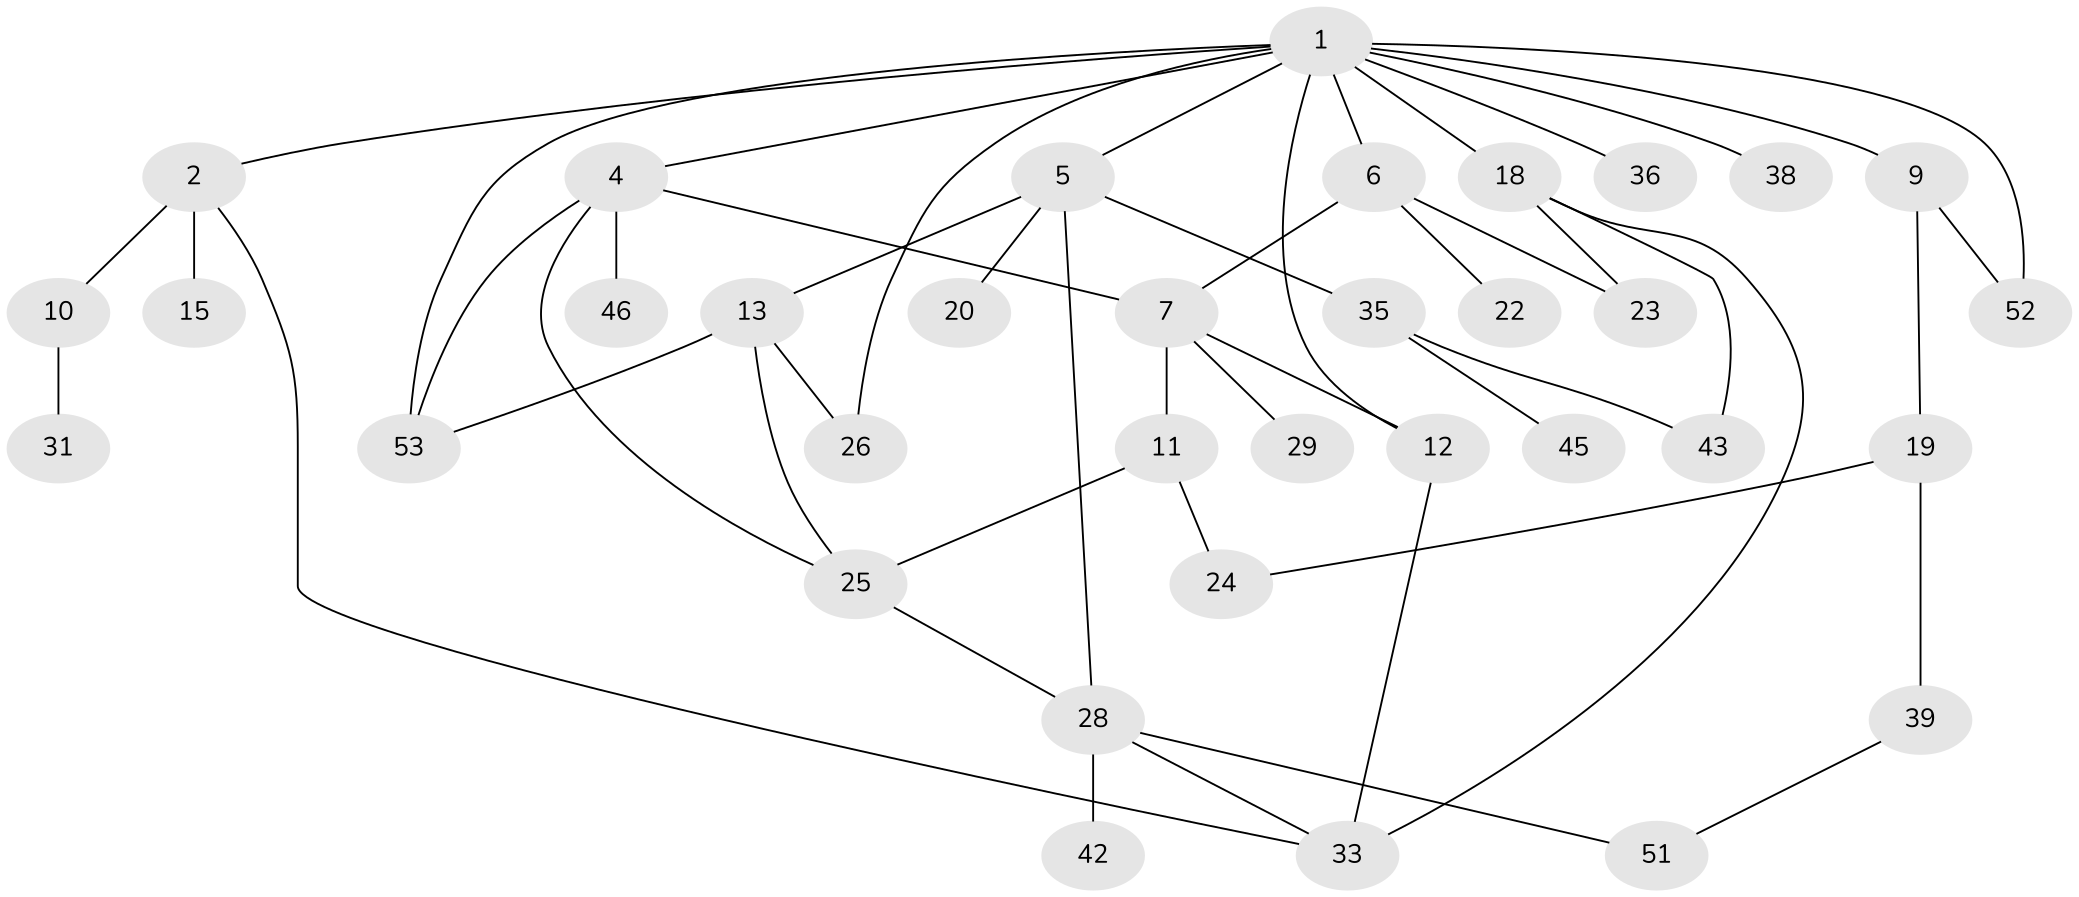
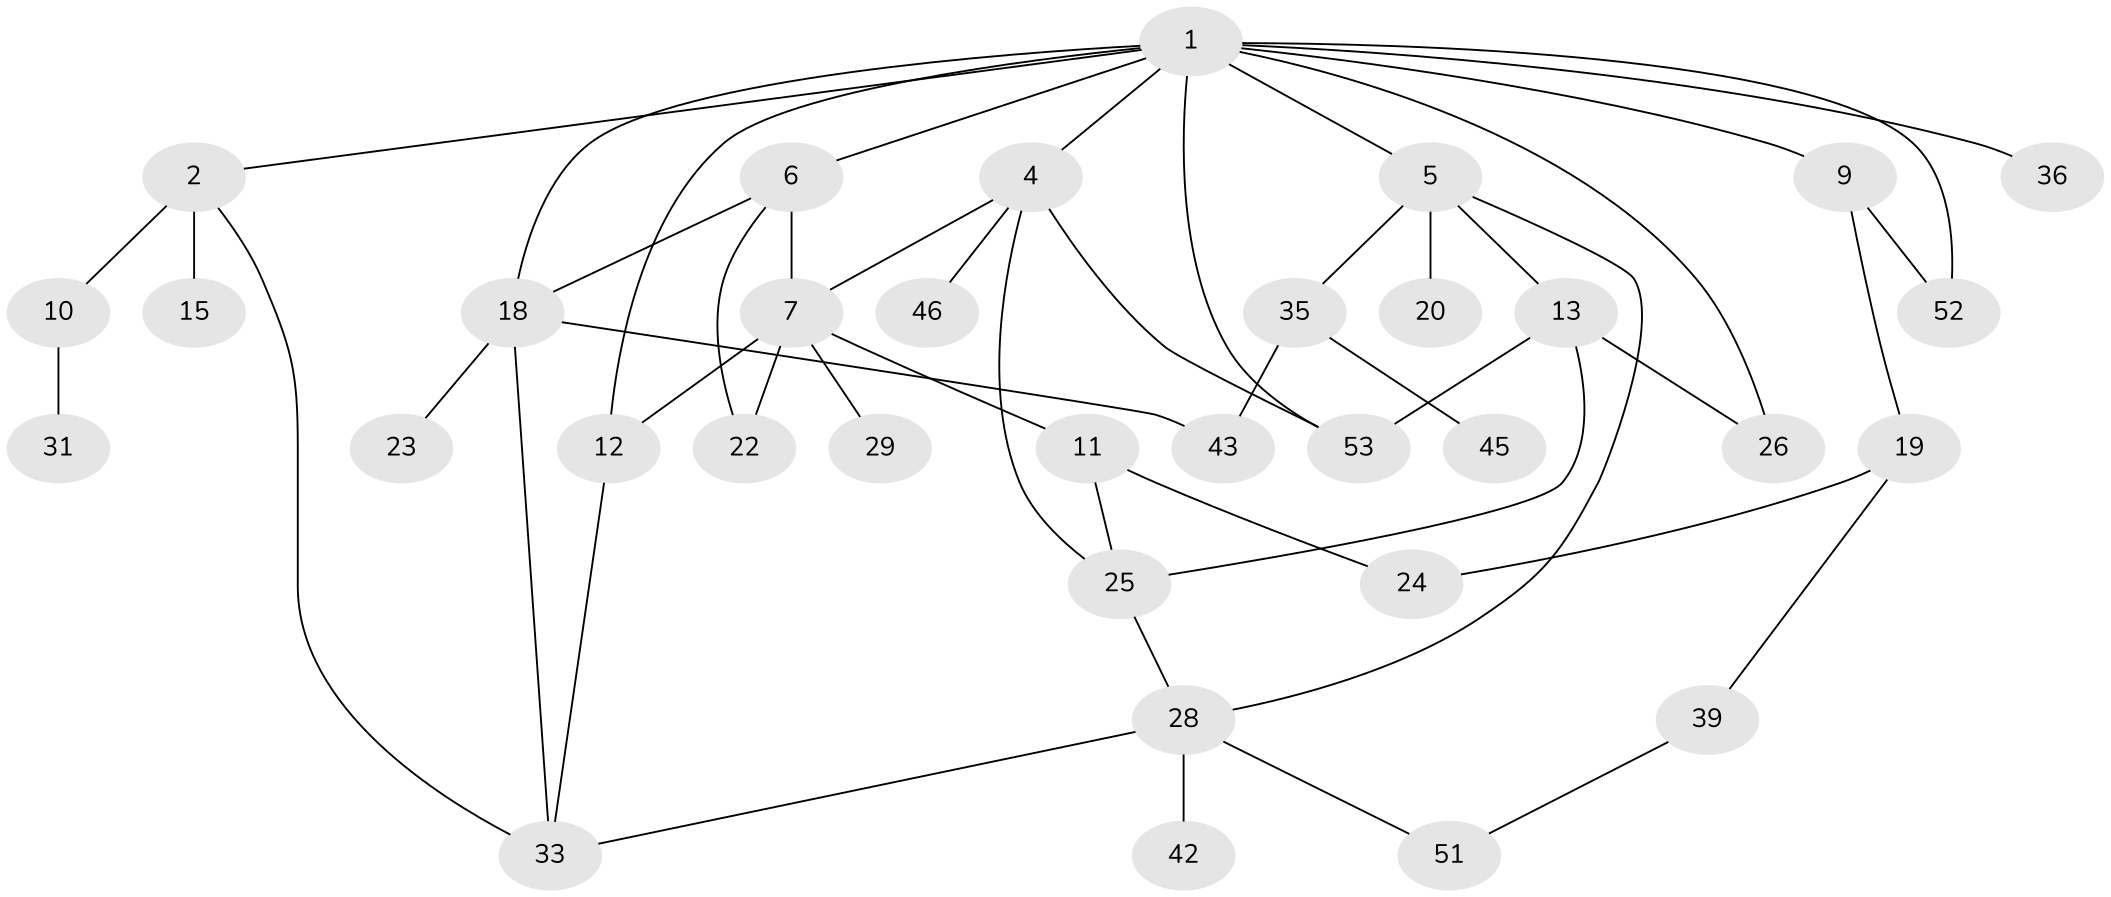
node "38": removed
edge "6" -- "23": now "6" -- "18"
edge "7" -- "22": added
